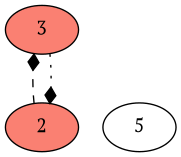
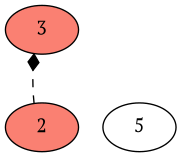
edge "3" -> "2": removed
